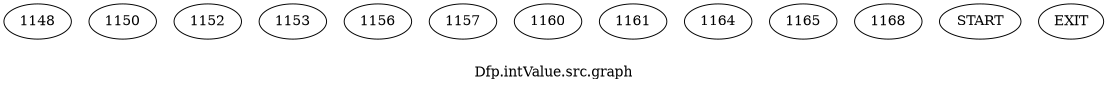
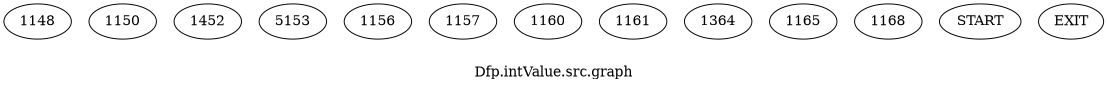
node "1152": label "1152" -> "1452"
node "1153": label "1153" -> "5153"
node "1164": label "1164" -> "1364"
